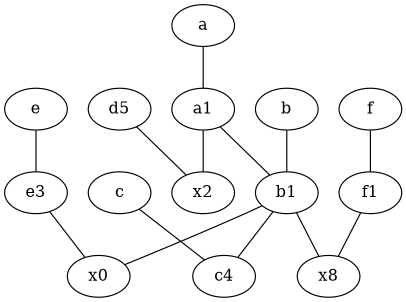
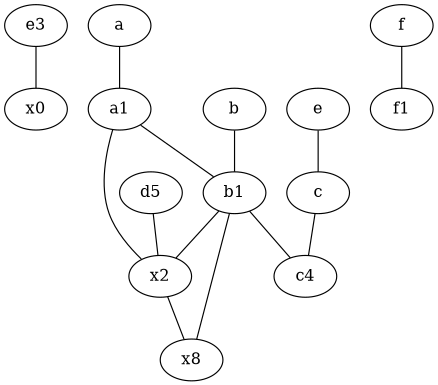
edge "e" -- "e3": now "e" -- "c"
edge "f1" -- "x8": now "x2" -- "x8"
edge "b1" -- "x0": now "b1" -- "x2"
